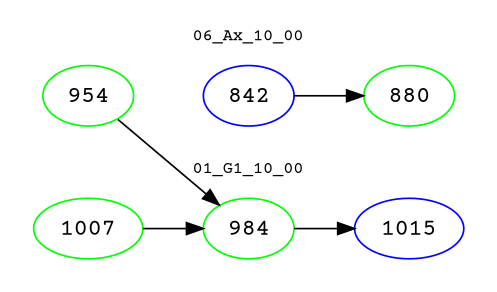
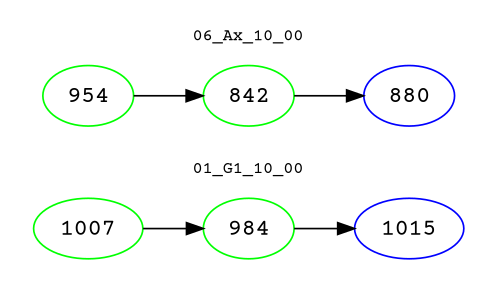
node "842": color blue -> green
node "880": color green -> blue
edge "954" -> "984": now "954" -> "842"
